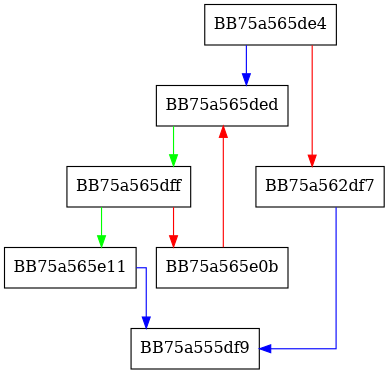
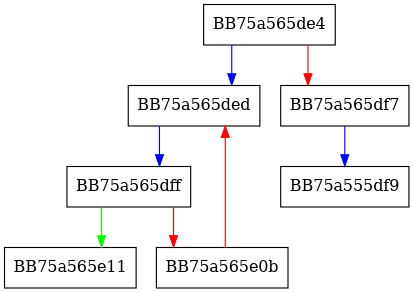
edge "BB75a565ded" -> "BB75a565dff": color green -> blue
node "BB75a562df7": label "BB75a562df7" -> "BB75a565df7"
edge "BB75a565e11" -> "BB75a555df9": removed
